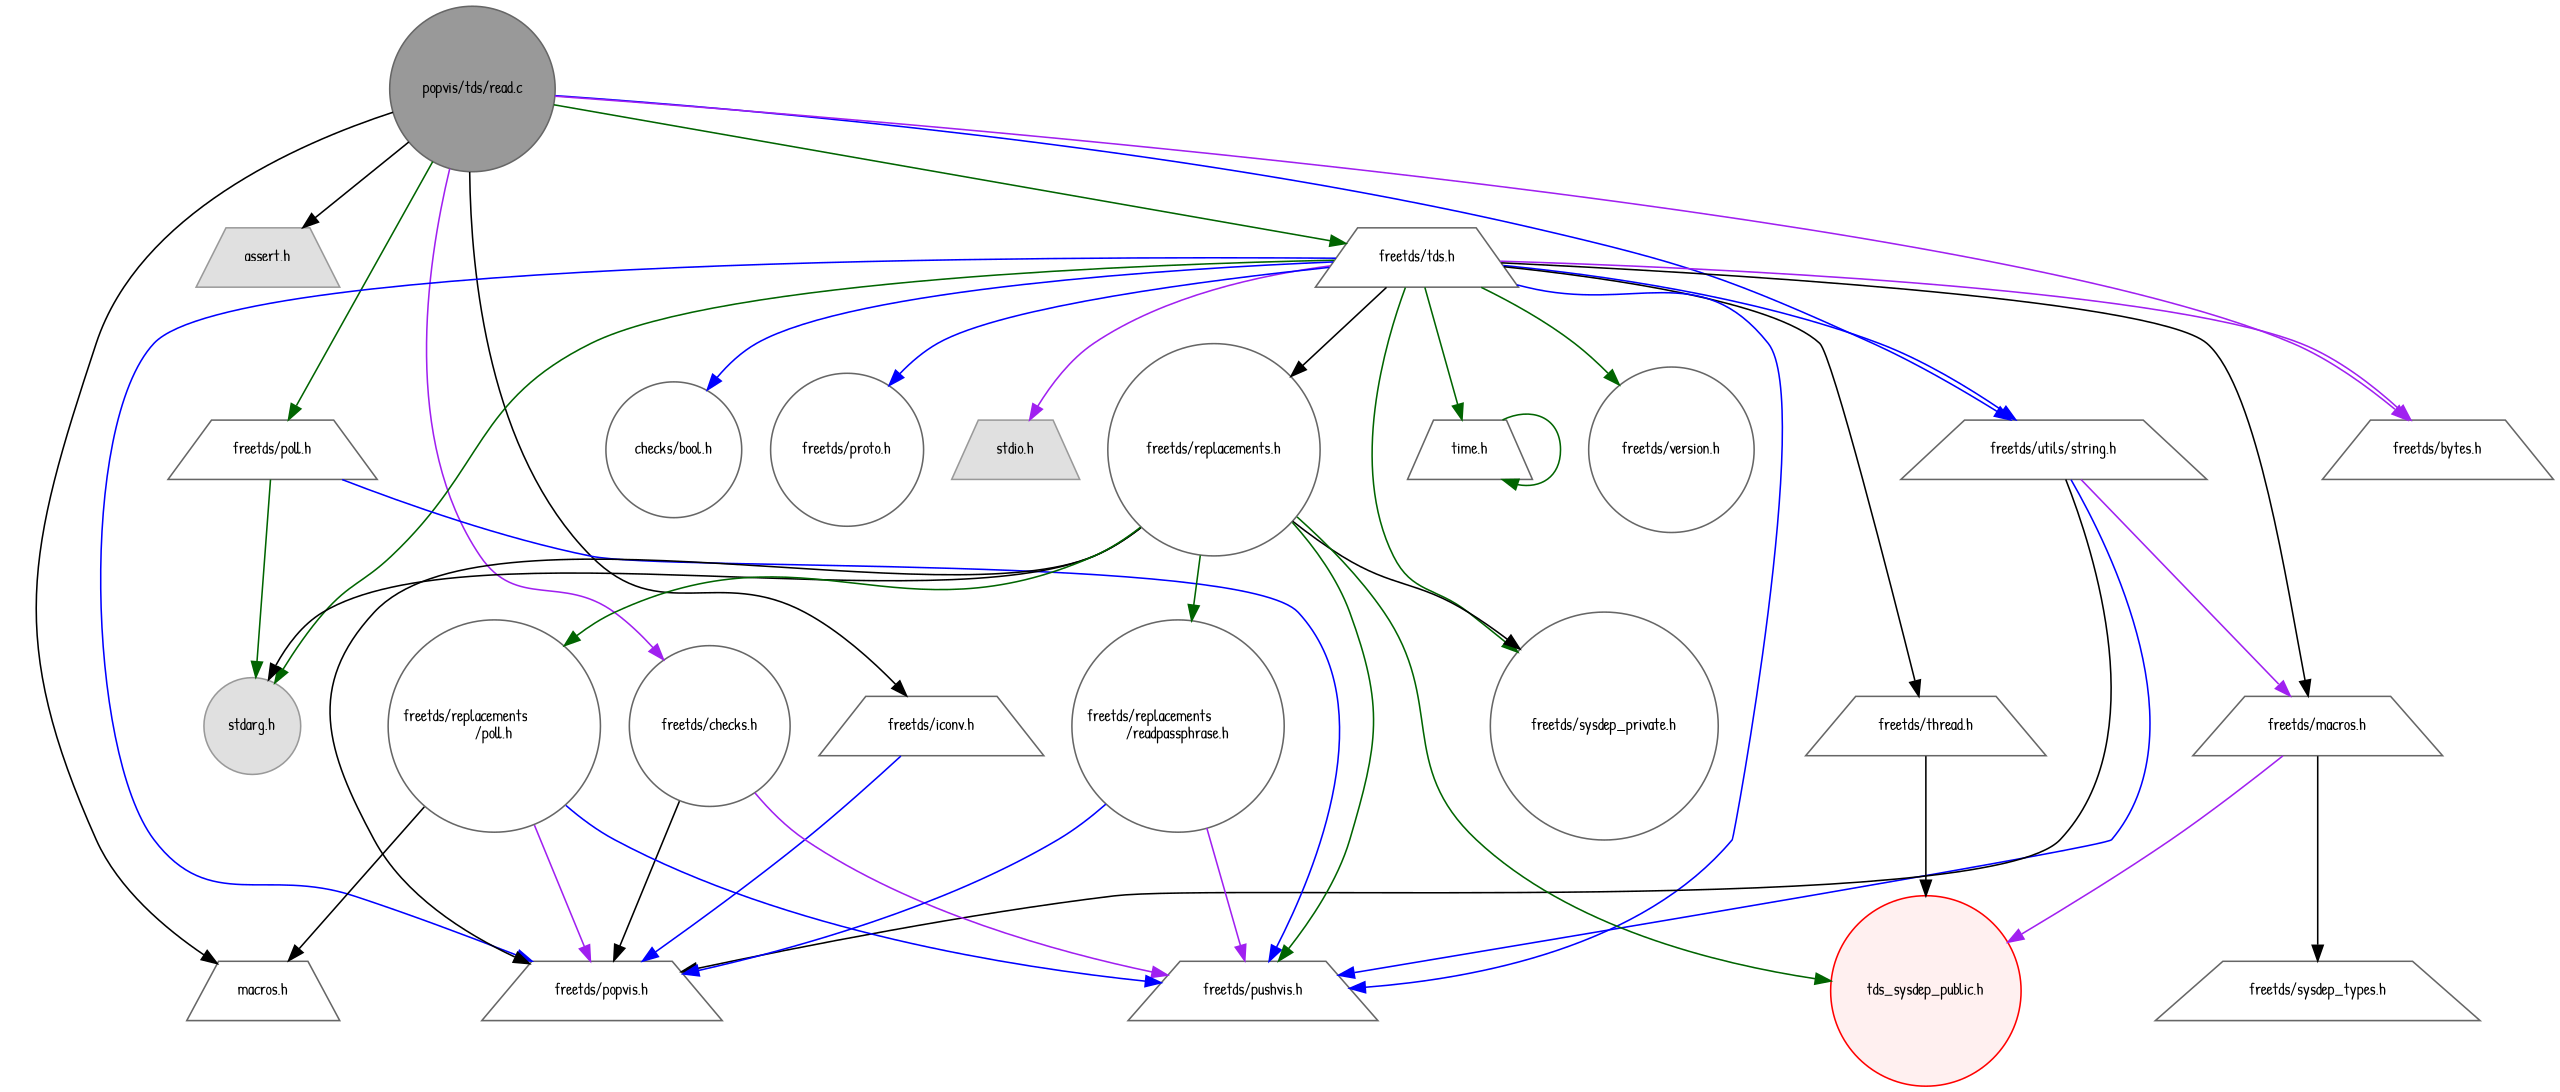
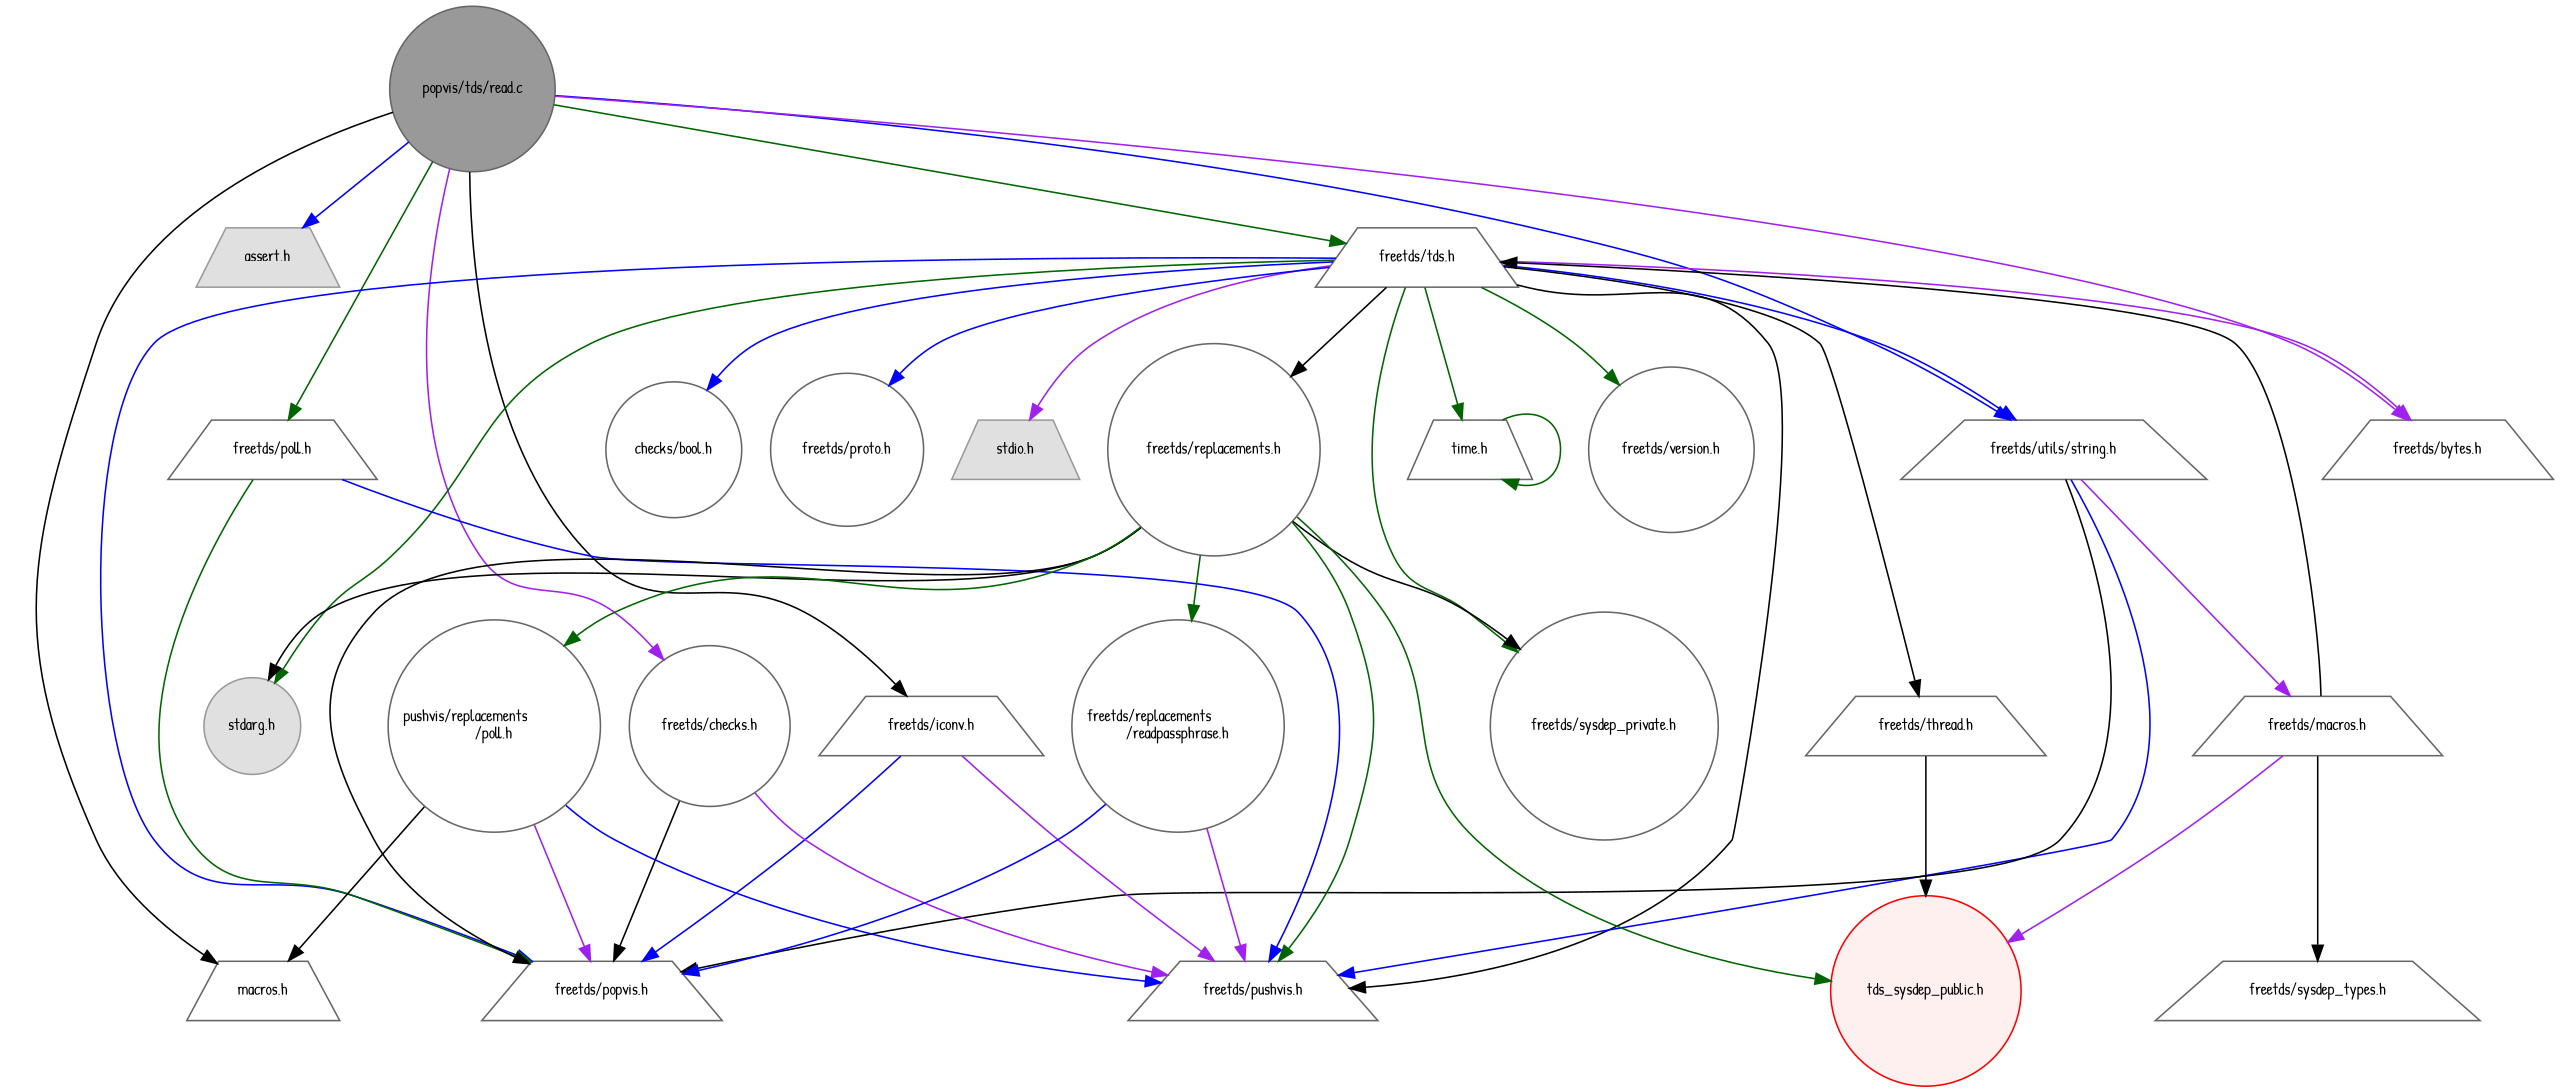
edge "popvis/tds/read.c" -> "assert.h": color black -> blue
edge "freetds/tds.h" -> "freetds/macros.h": reversed
edge "freetds/poll.h" -> "stdarg.h": now "freetds/poll.h" -> "freetds/popvis.h"
edge "freetds/tds.h" -> "freetds/pushvis.h": color blue -> black
node "freetds/replacements /poll.h": label "freetds/replacements /poll.h" -> "pushvis/replacements /poll.h"
edge "freetds/iconv.h" -> "freetds/pushvis.h": added
